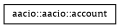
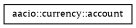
node "aacio::aacio::account": label "aacio::aacio::account" -> "aacio::currency::account"
